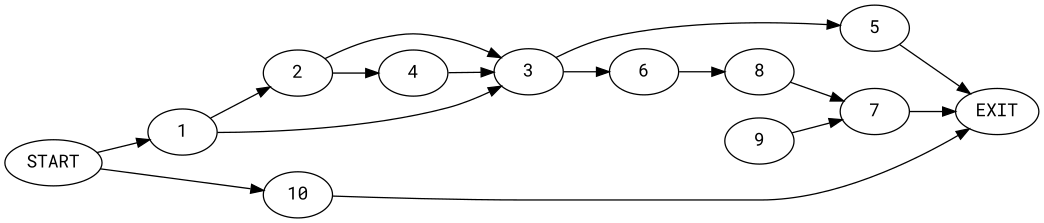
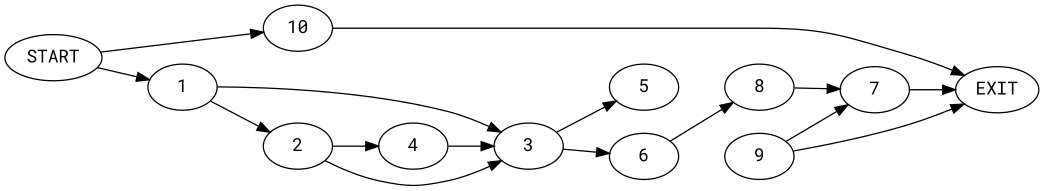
edge "5" -> "EXIT": now "9" -> "EXIT"
